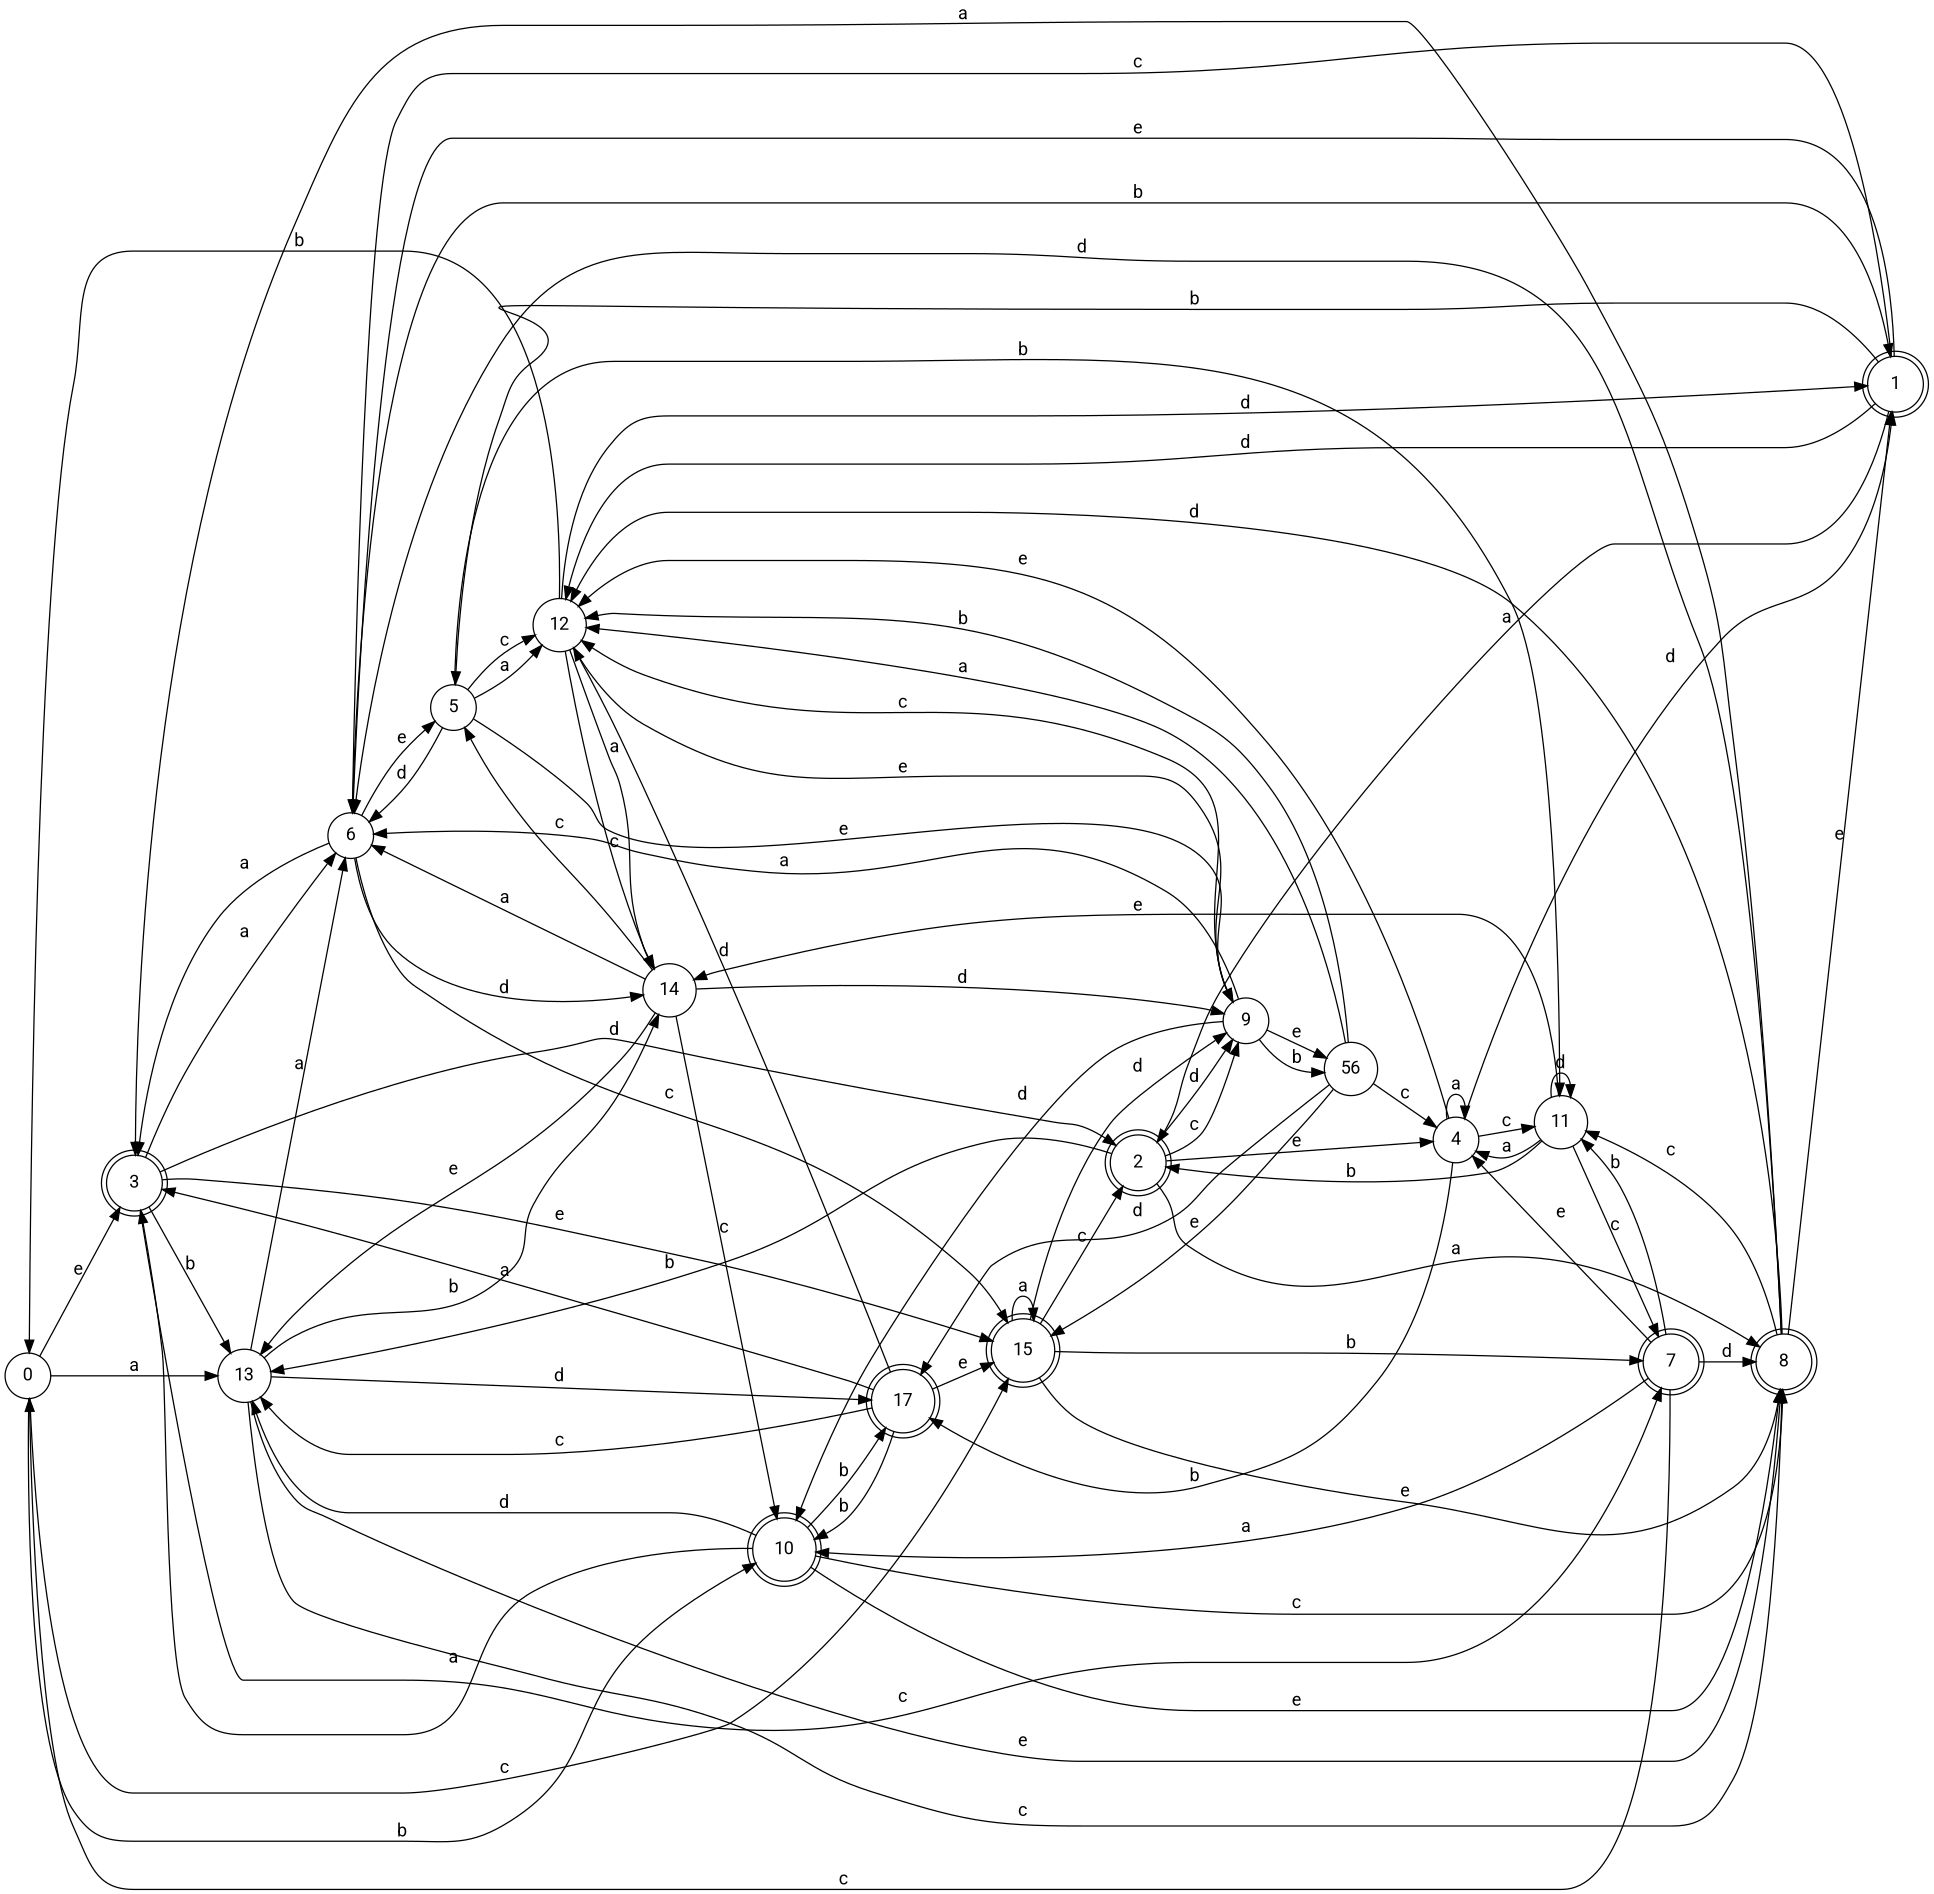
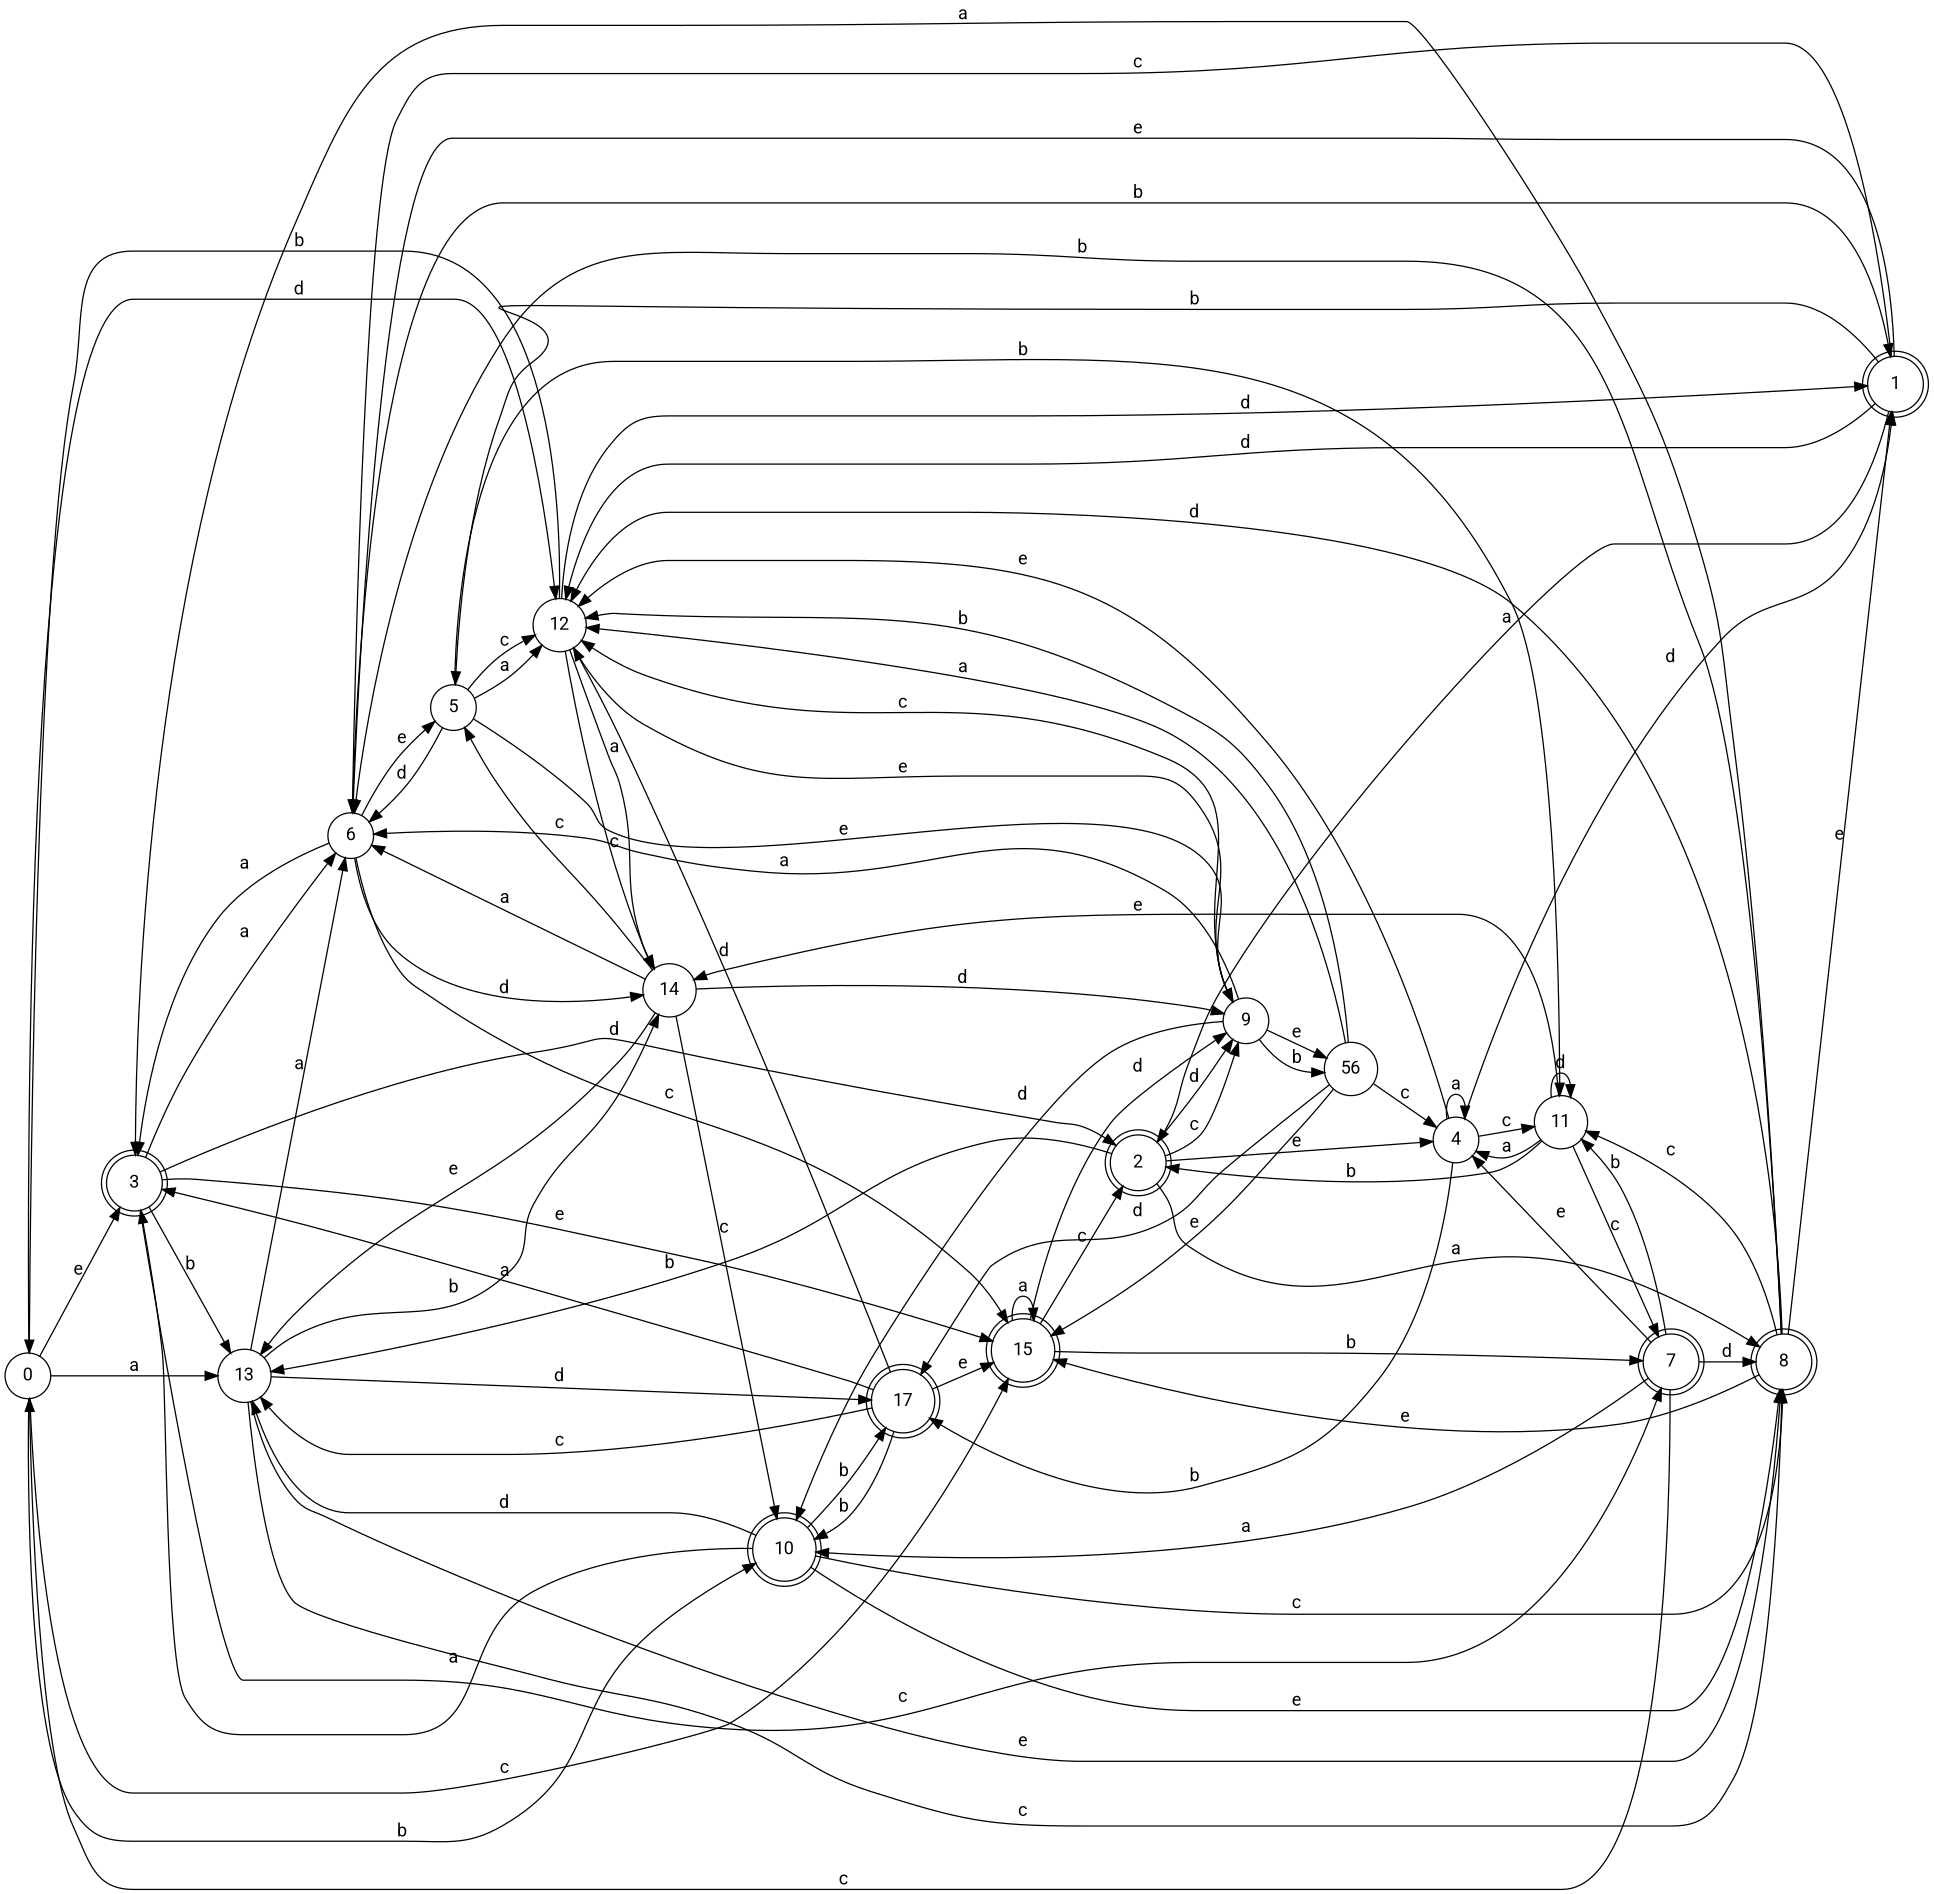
edge "8" -> "6": label "d" -> "b"
edge "0" -> "12": added, label "d"
edge "15" -> "8": reversed
